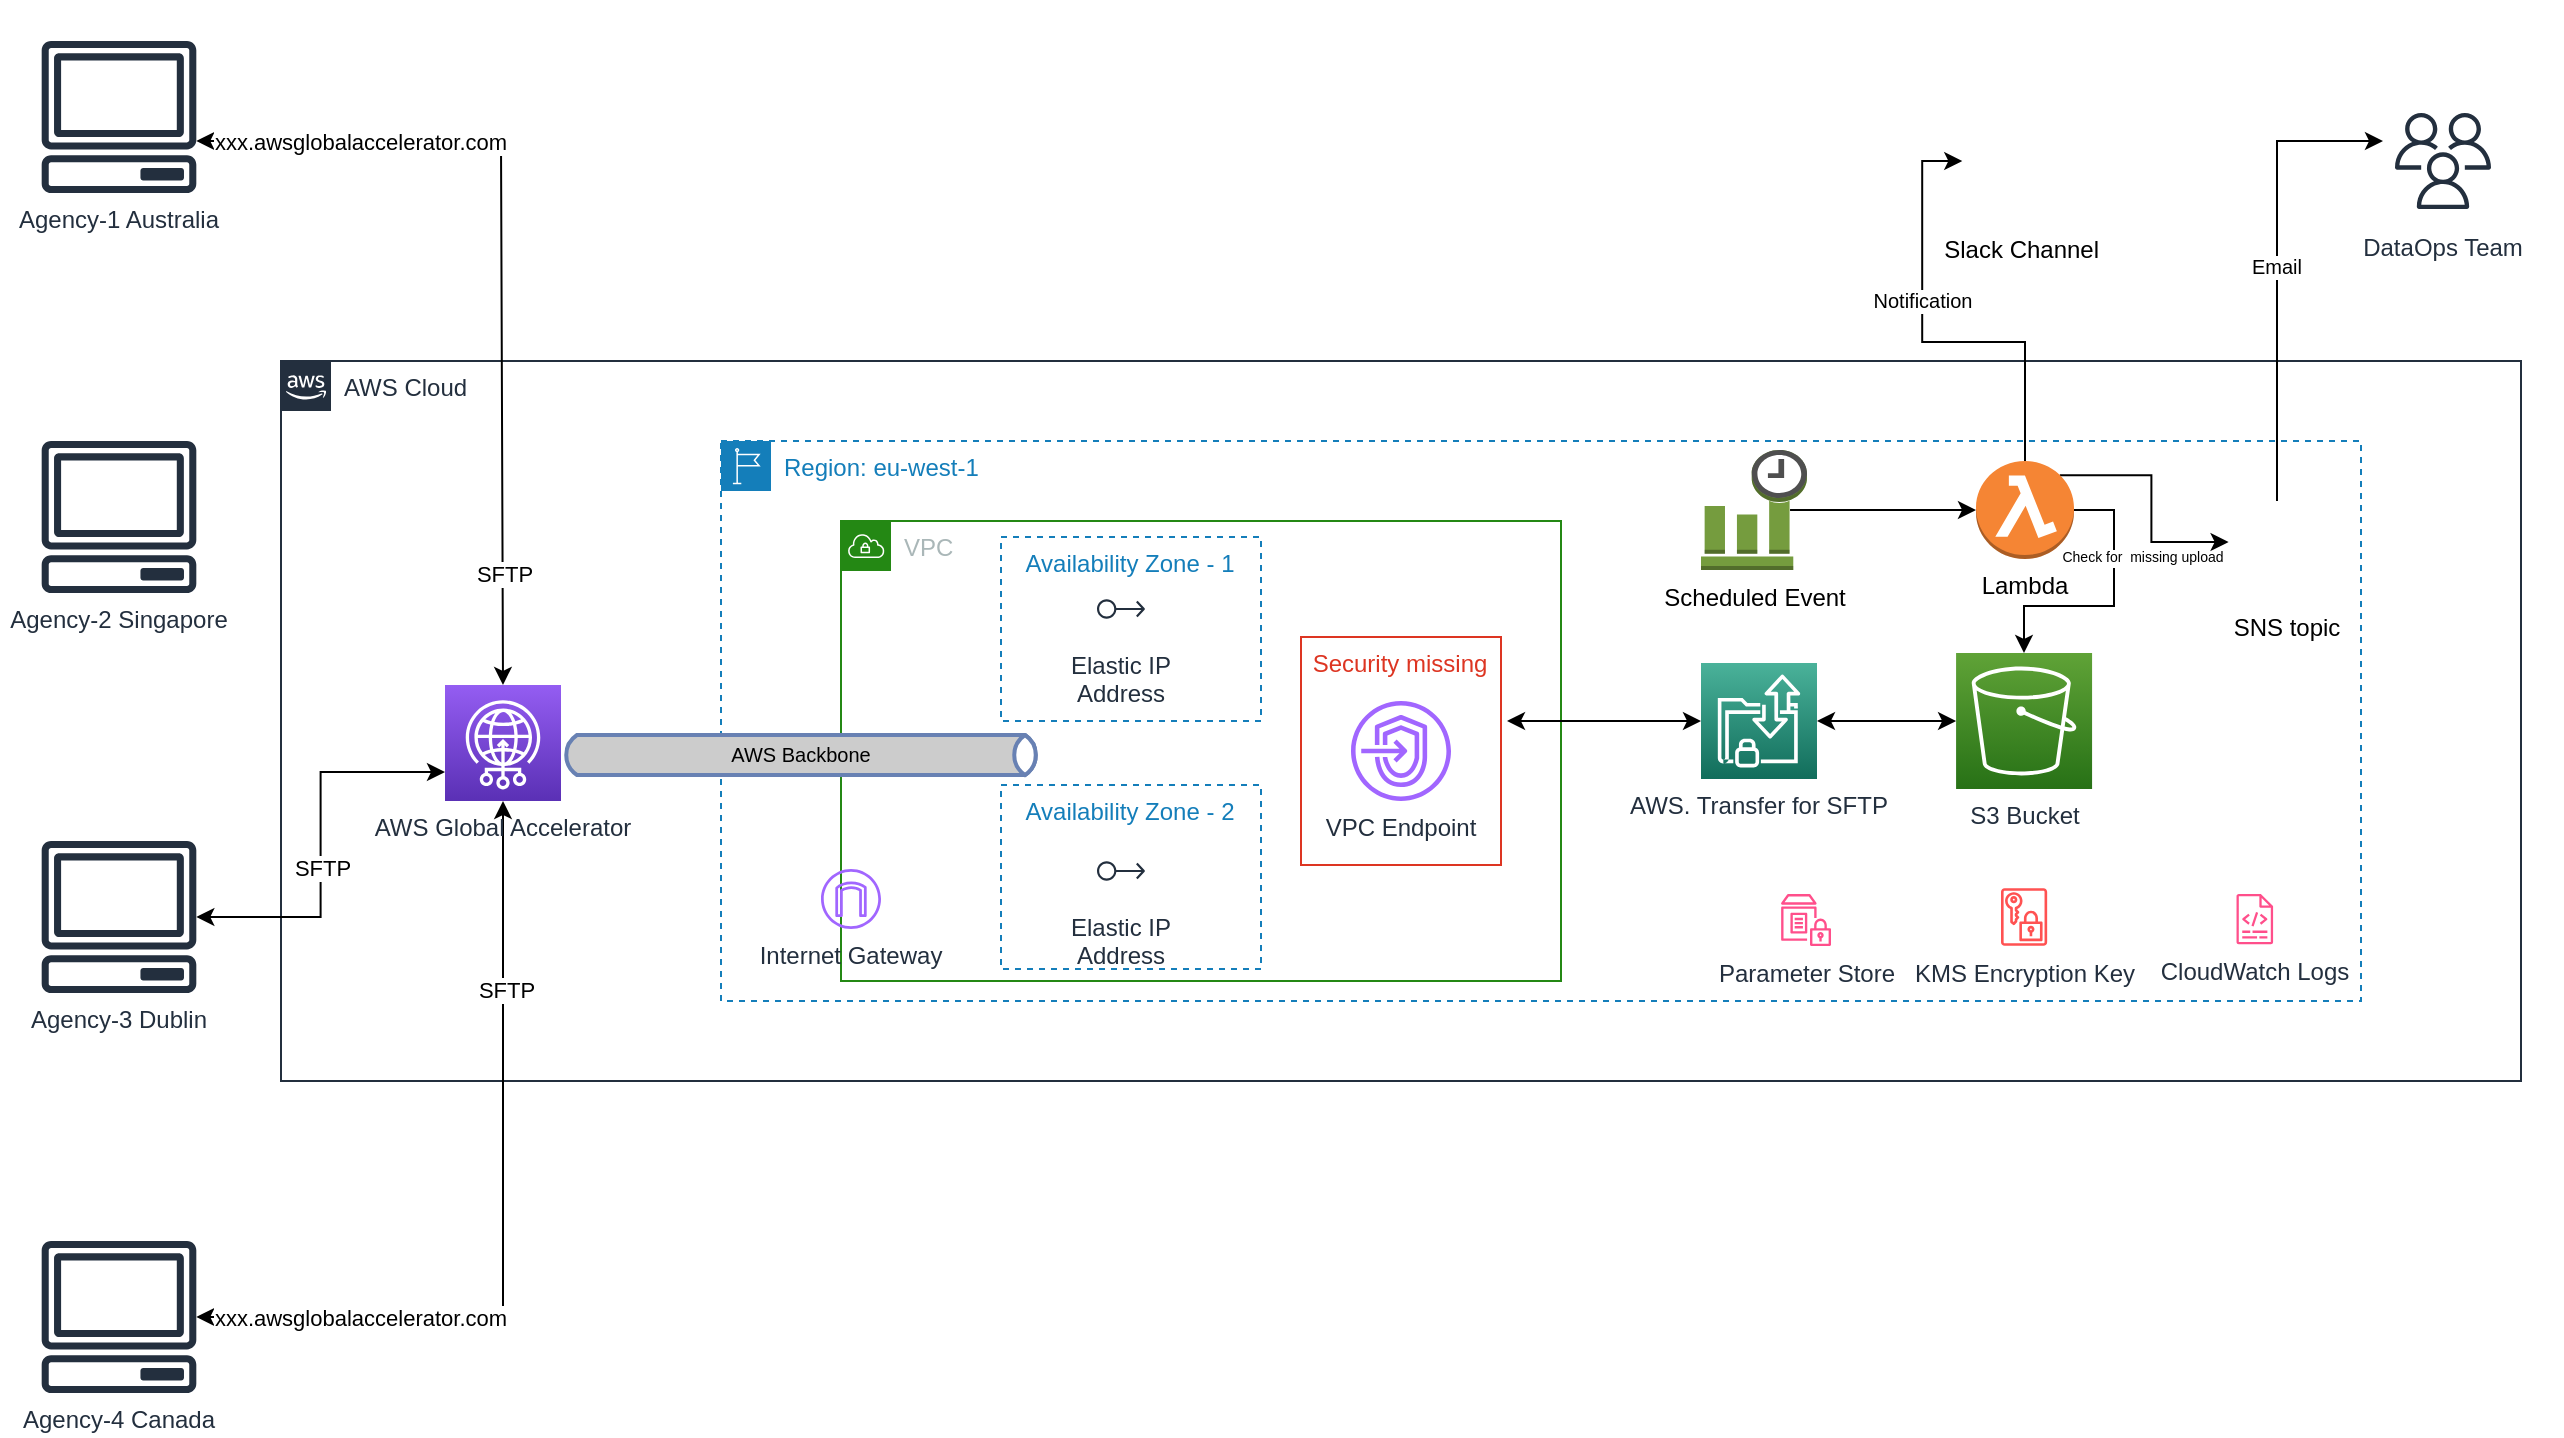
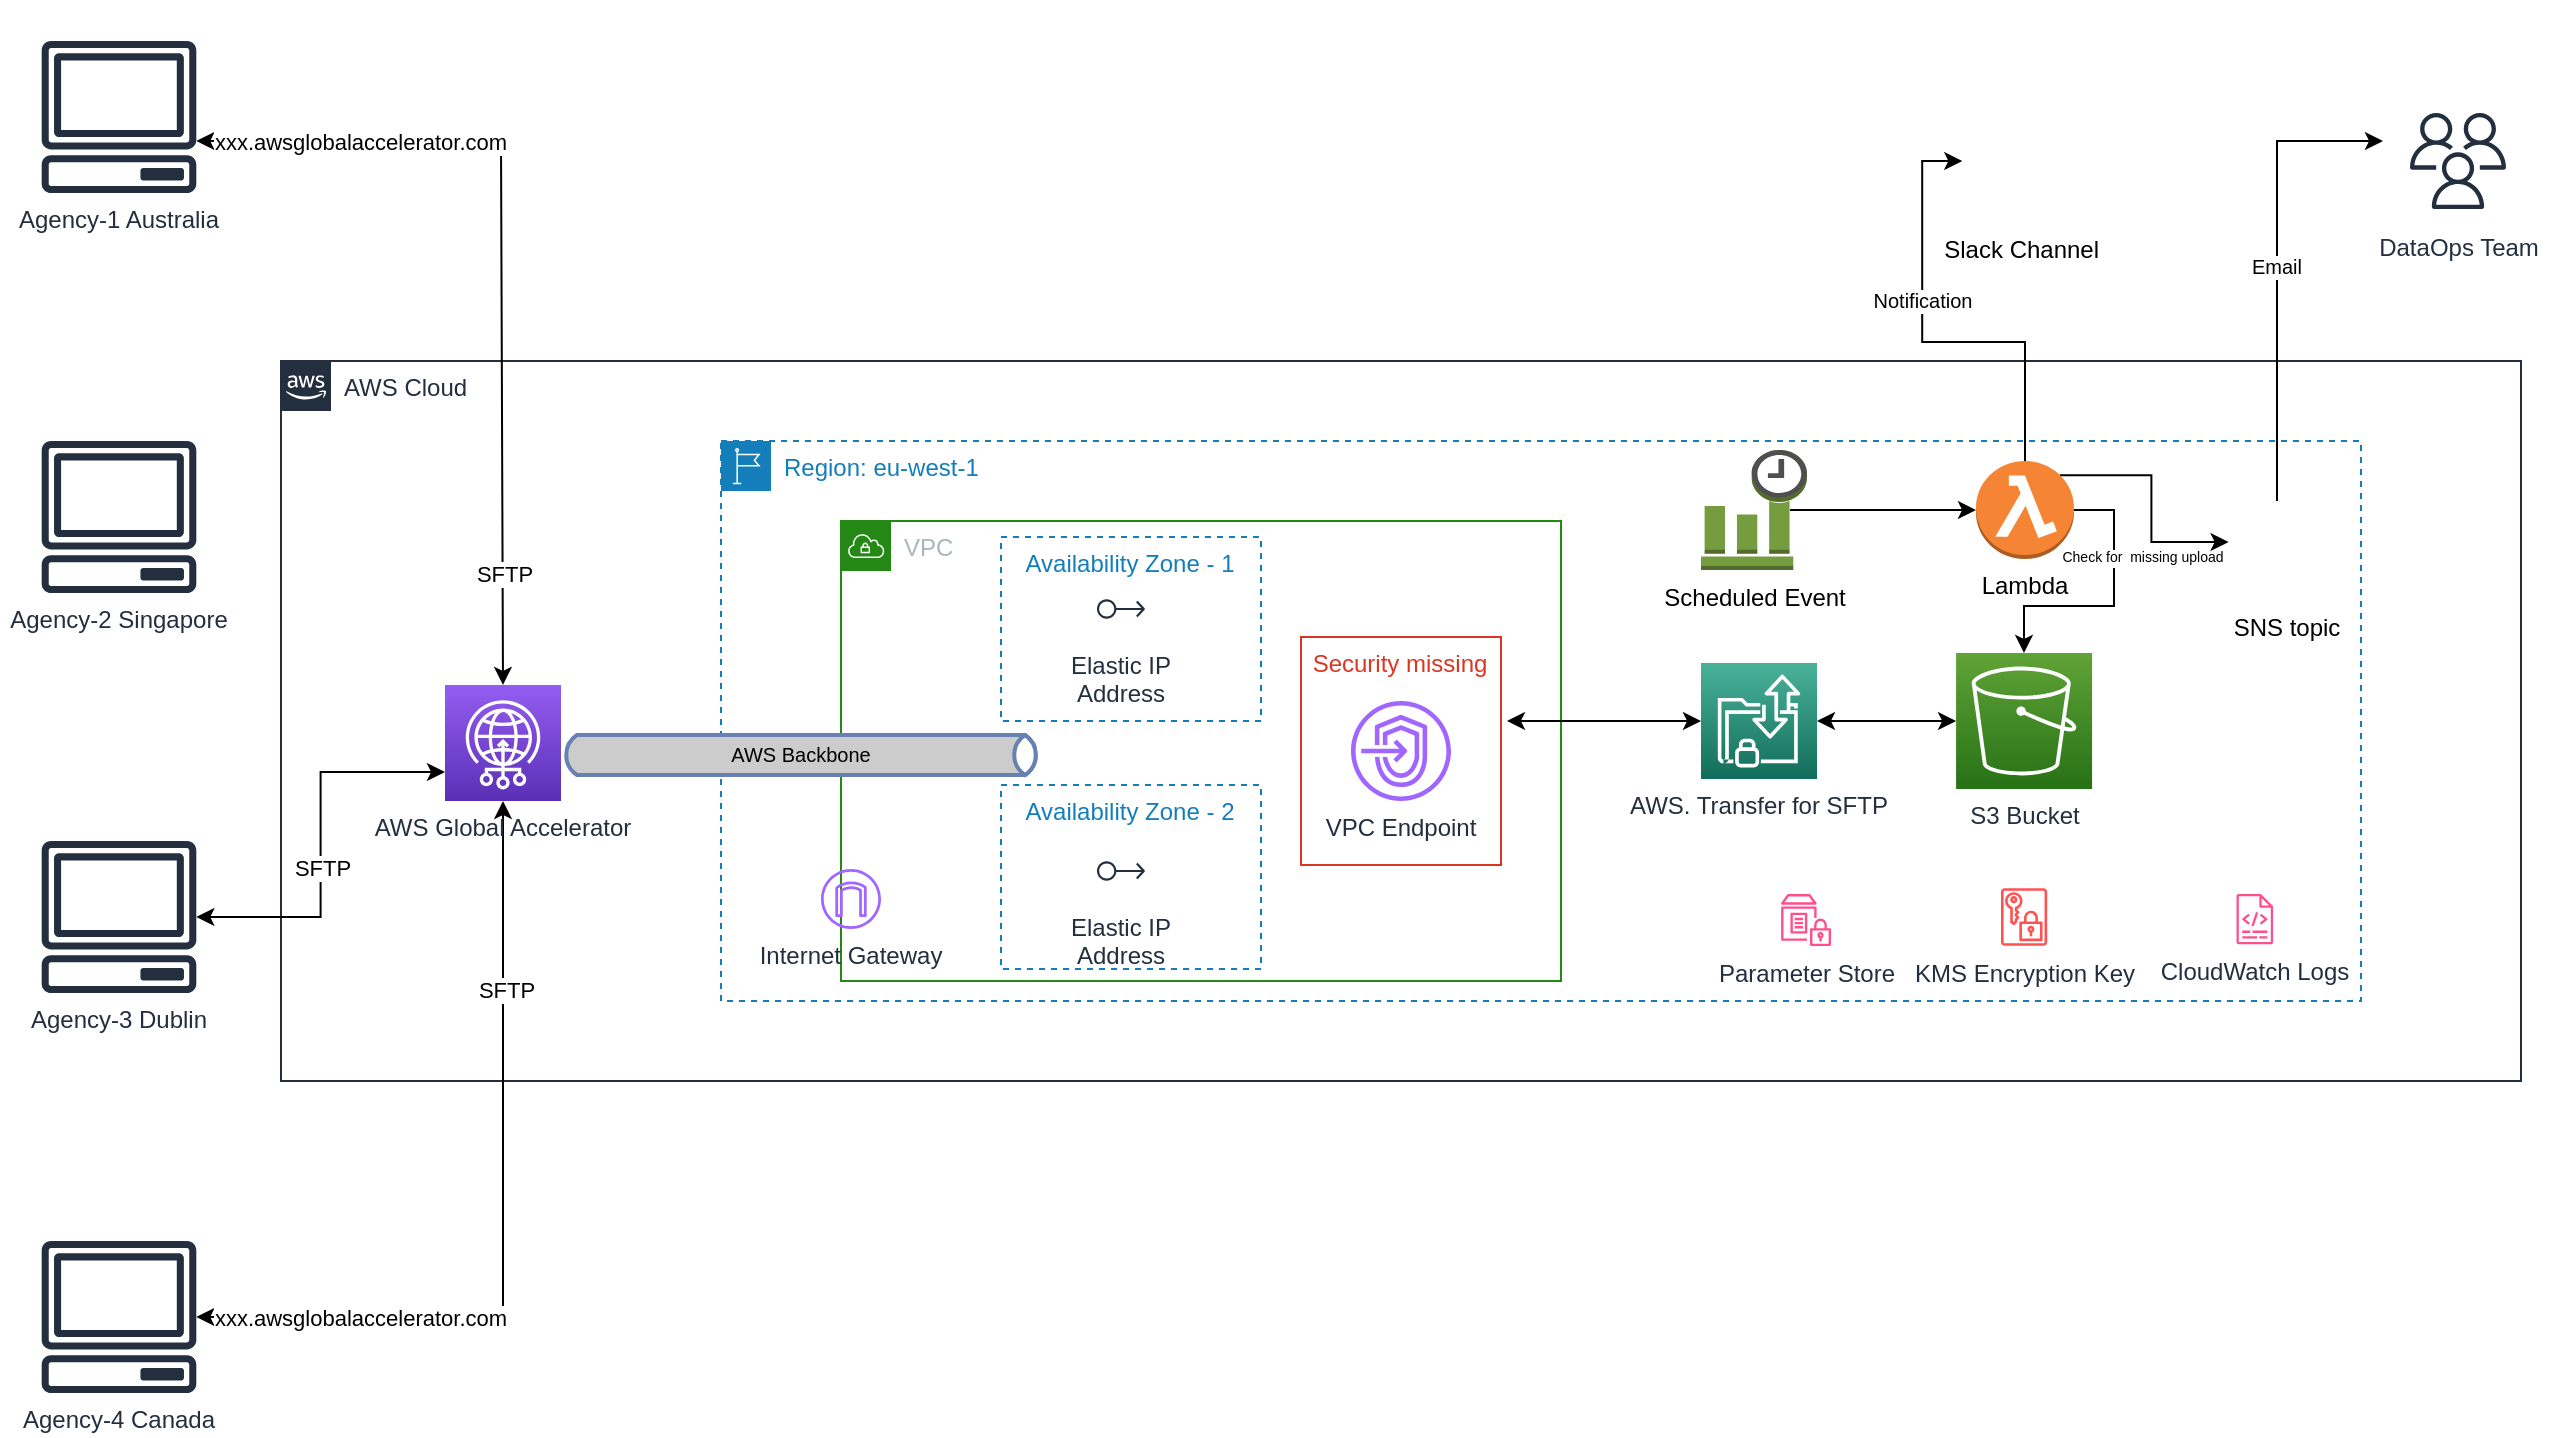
node "DataOps Team": size 120x120 -> 150x120
